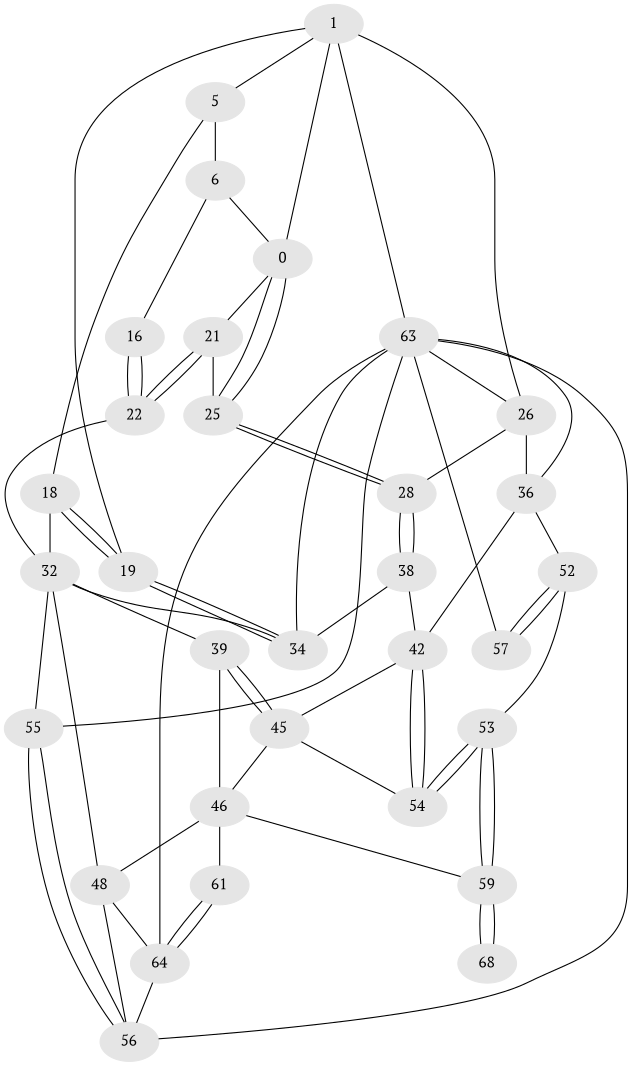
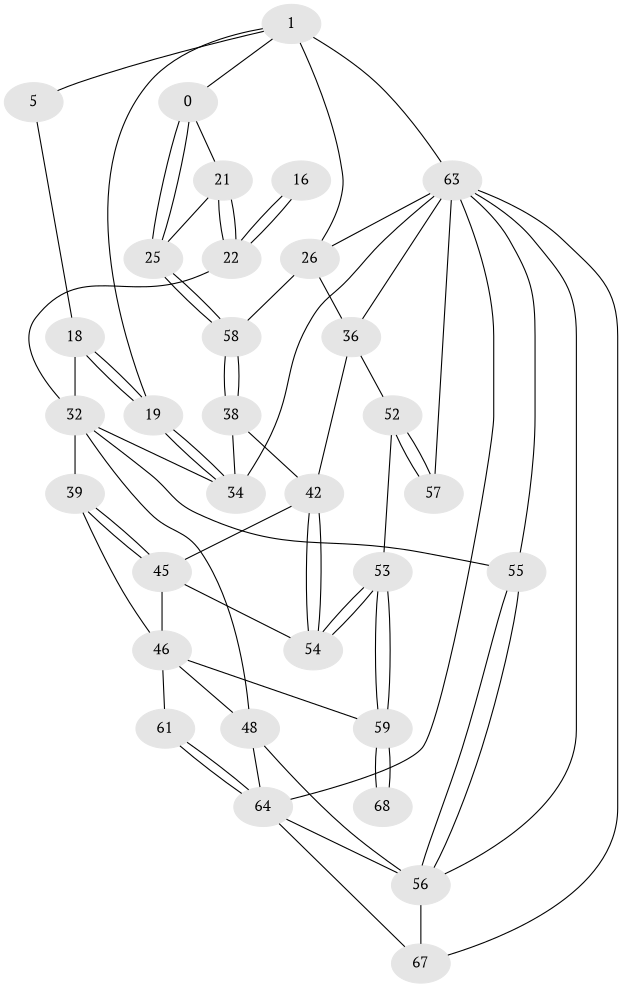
node "6": removed
node "28": label "28" -> "58"
node "67": added
